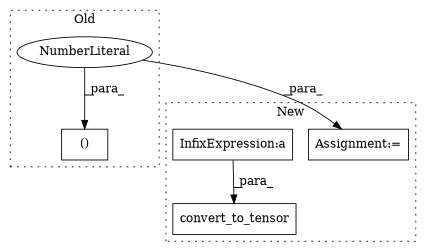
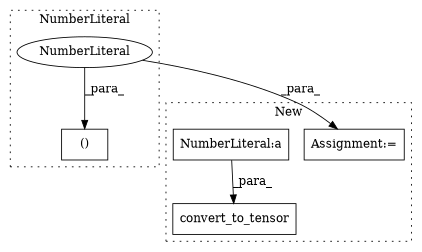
cluster "Old": label "Old" -> "NumberLiteral"
node "InfixExpression:a": label "InfixExpression:a" -> "NumberLiteral:a"
